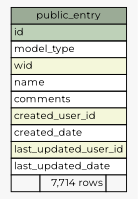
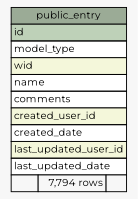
node "public_entry": text "7,714 rows" -> "7,794 rows"
